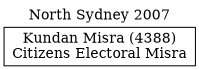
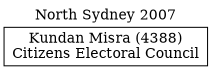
node "Kundan Misra (4388) Citizens Electoral Misra": label "Kundan Misra (4388) Citizens Electoral Misra" -> "Kundan Misra (4388) Citizens Electoral Council"
